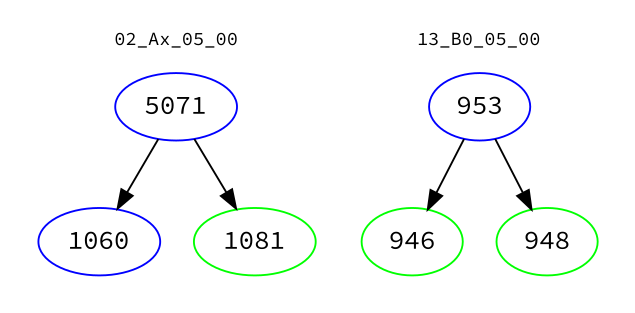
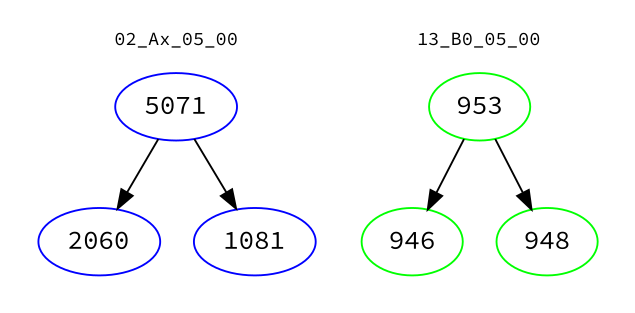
node "953": color blue -> green
node "1060": label "1060" -> "2060"
node "1081": color green -> blue
